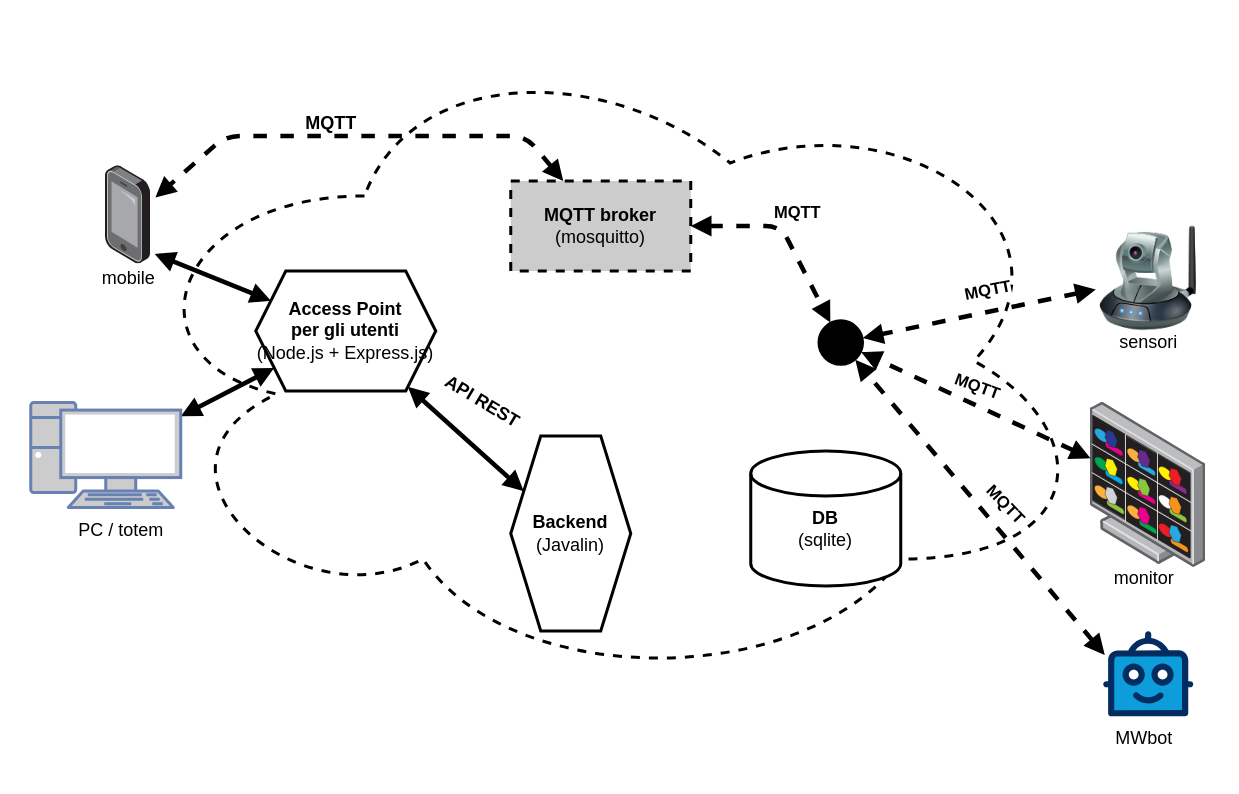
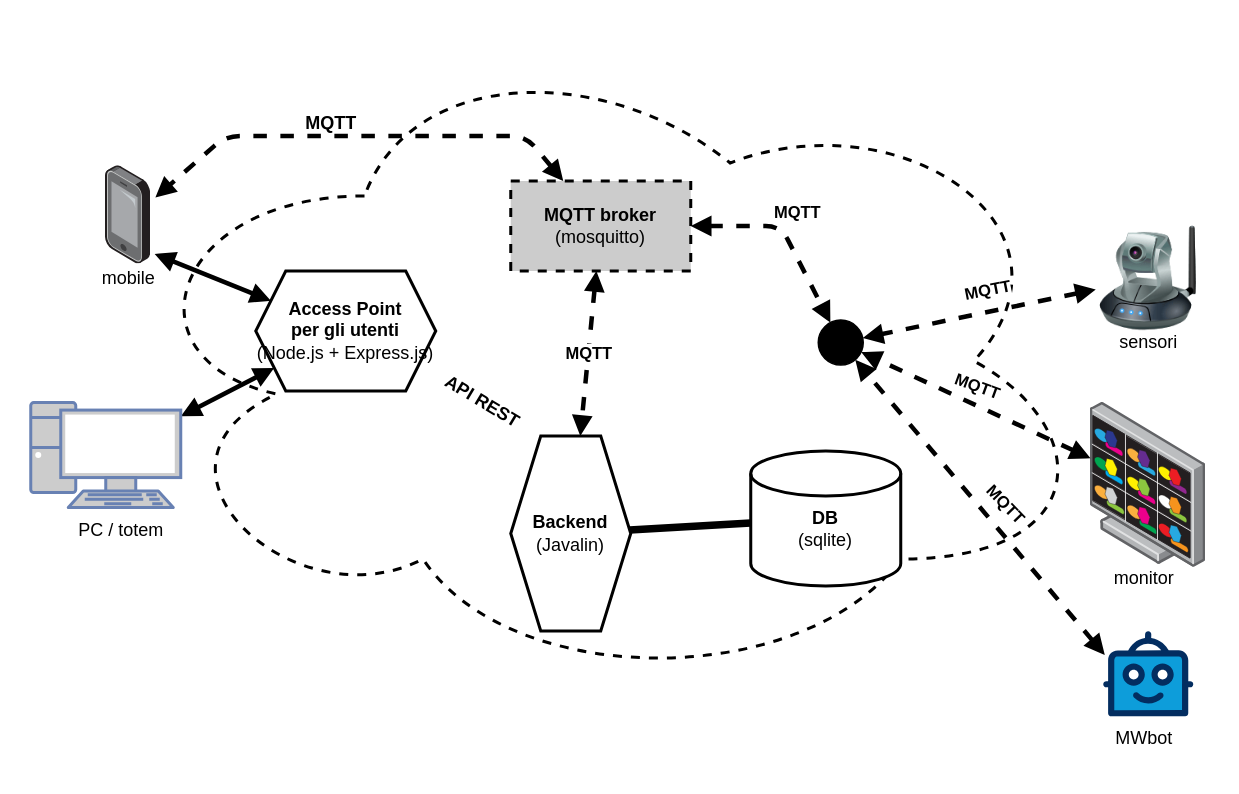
edge "MQTT broker(mosquitto)" -- "Backend (Javalin)": added, label "MQTT"
edge "Access Point per gli utenti (Node.js + Express.js)" -- "Backend (Javalin)": removed
edge "DB (sqlite)" -- "Backend (Javalin)": added
